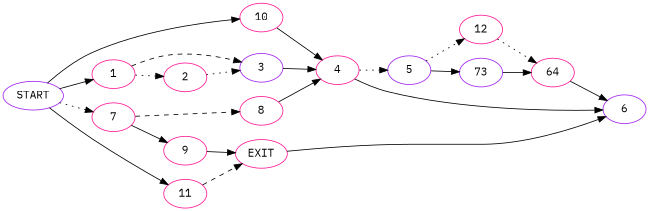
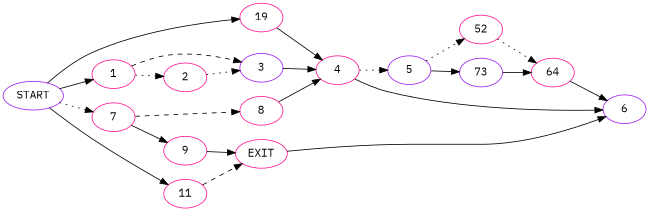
node "10": label "10" -> "19"
node "12": label "12" -> "52"
